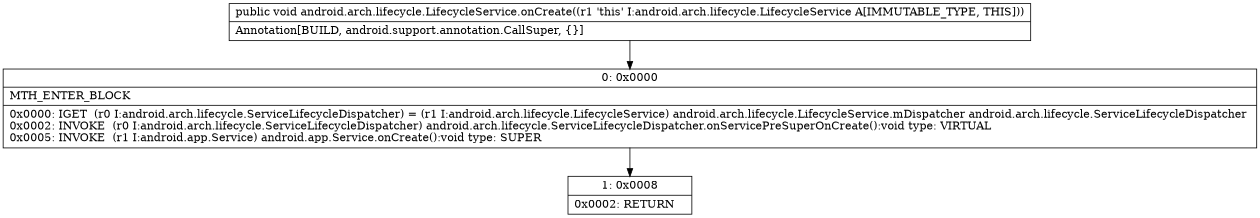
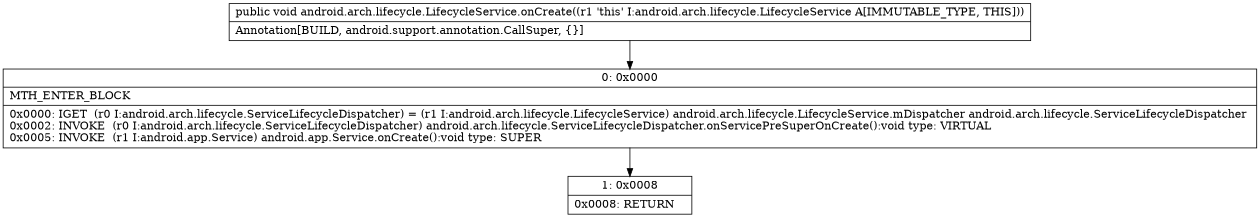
node "1: 0x0008": text "0x0002: RETURN" -> "0x0008: RETURN"
